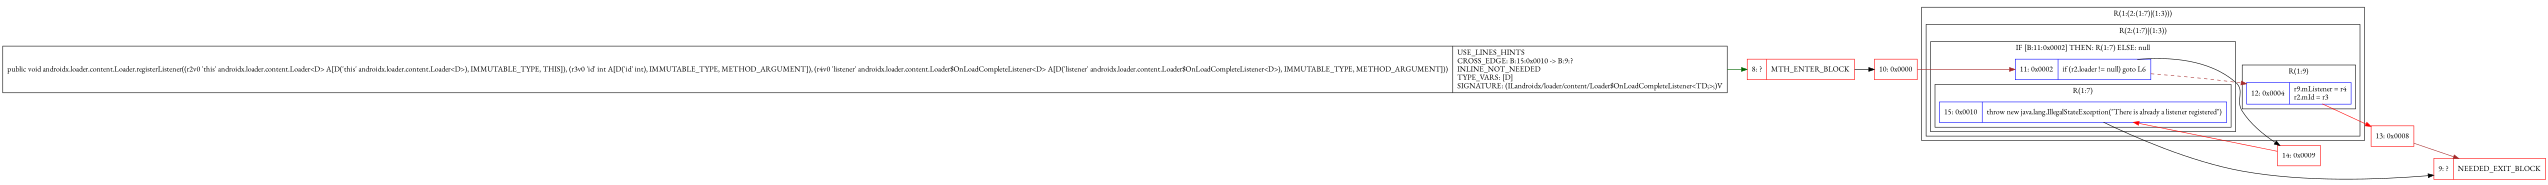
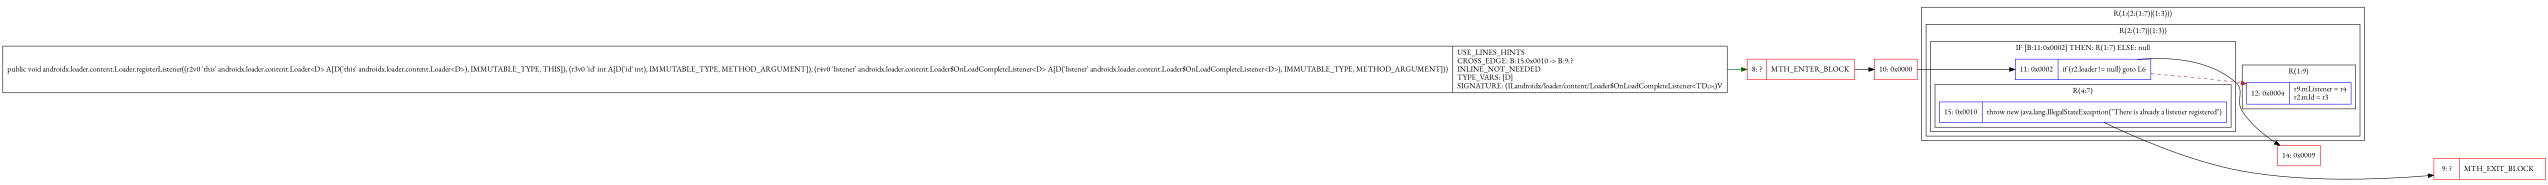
edge "10: 0x0000" -> "11: 0x0002": color brown -> black
cluster "R(1:7)": label "R(1:7)" -> "R(4:7)"
node "13: 0x0008": removed
edge "14: 0x0009" -> "15: 0x0010": removed
node "9: ?": text "NEEDED_EXIT_BLOCK" -> "MTH_EXIT_BLOCK"
